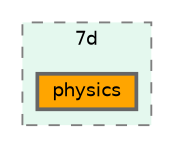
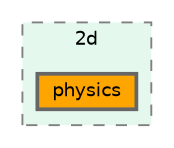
cluster "7d": label "7d" -> "2d"
